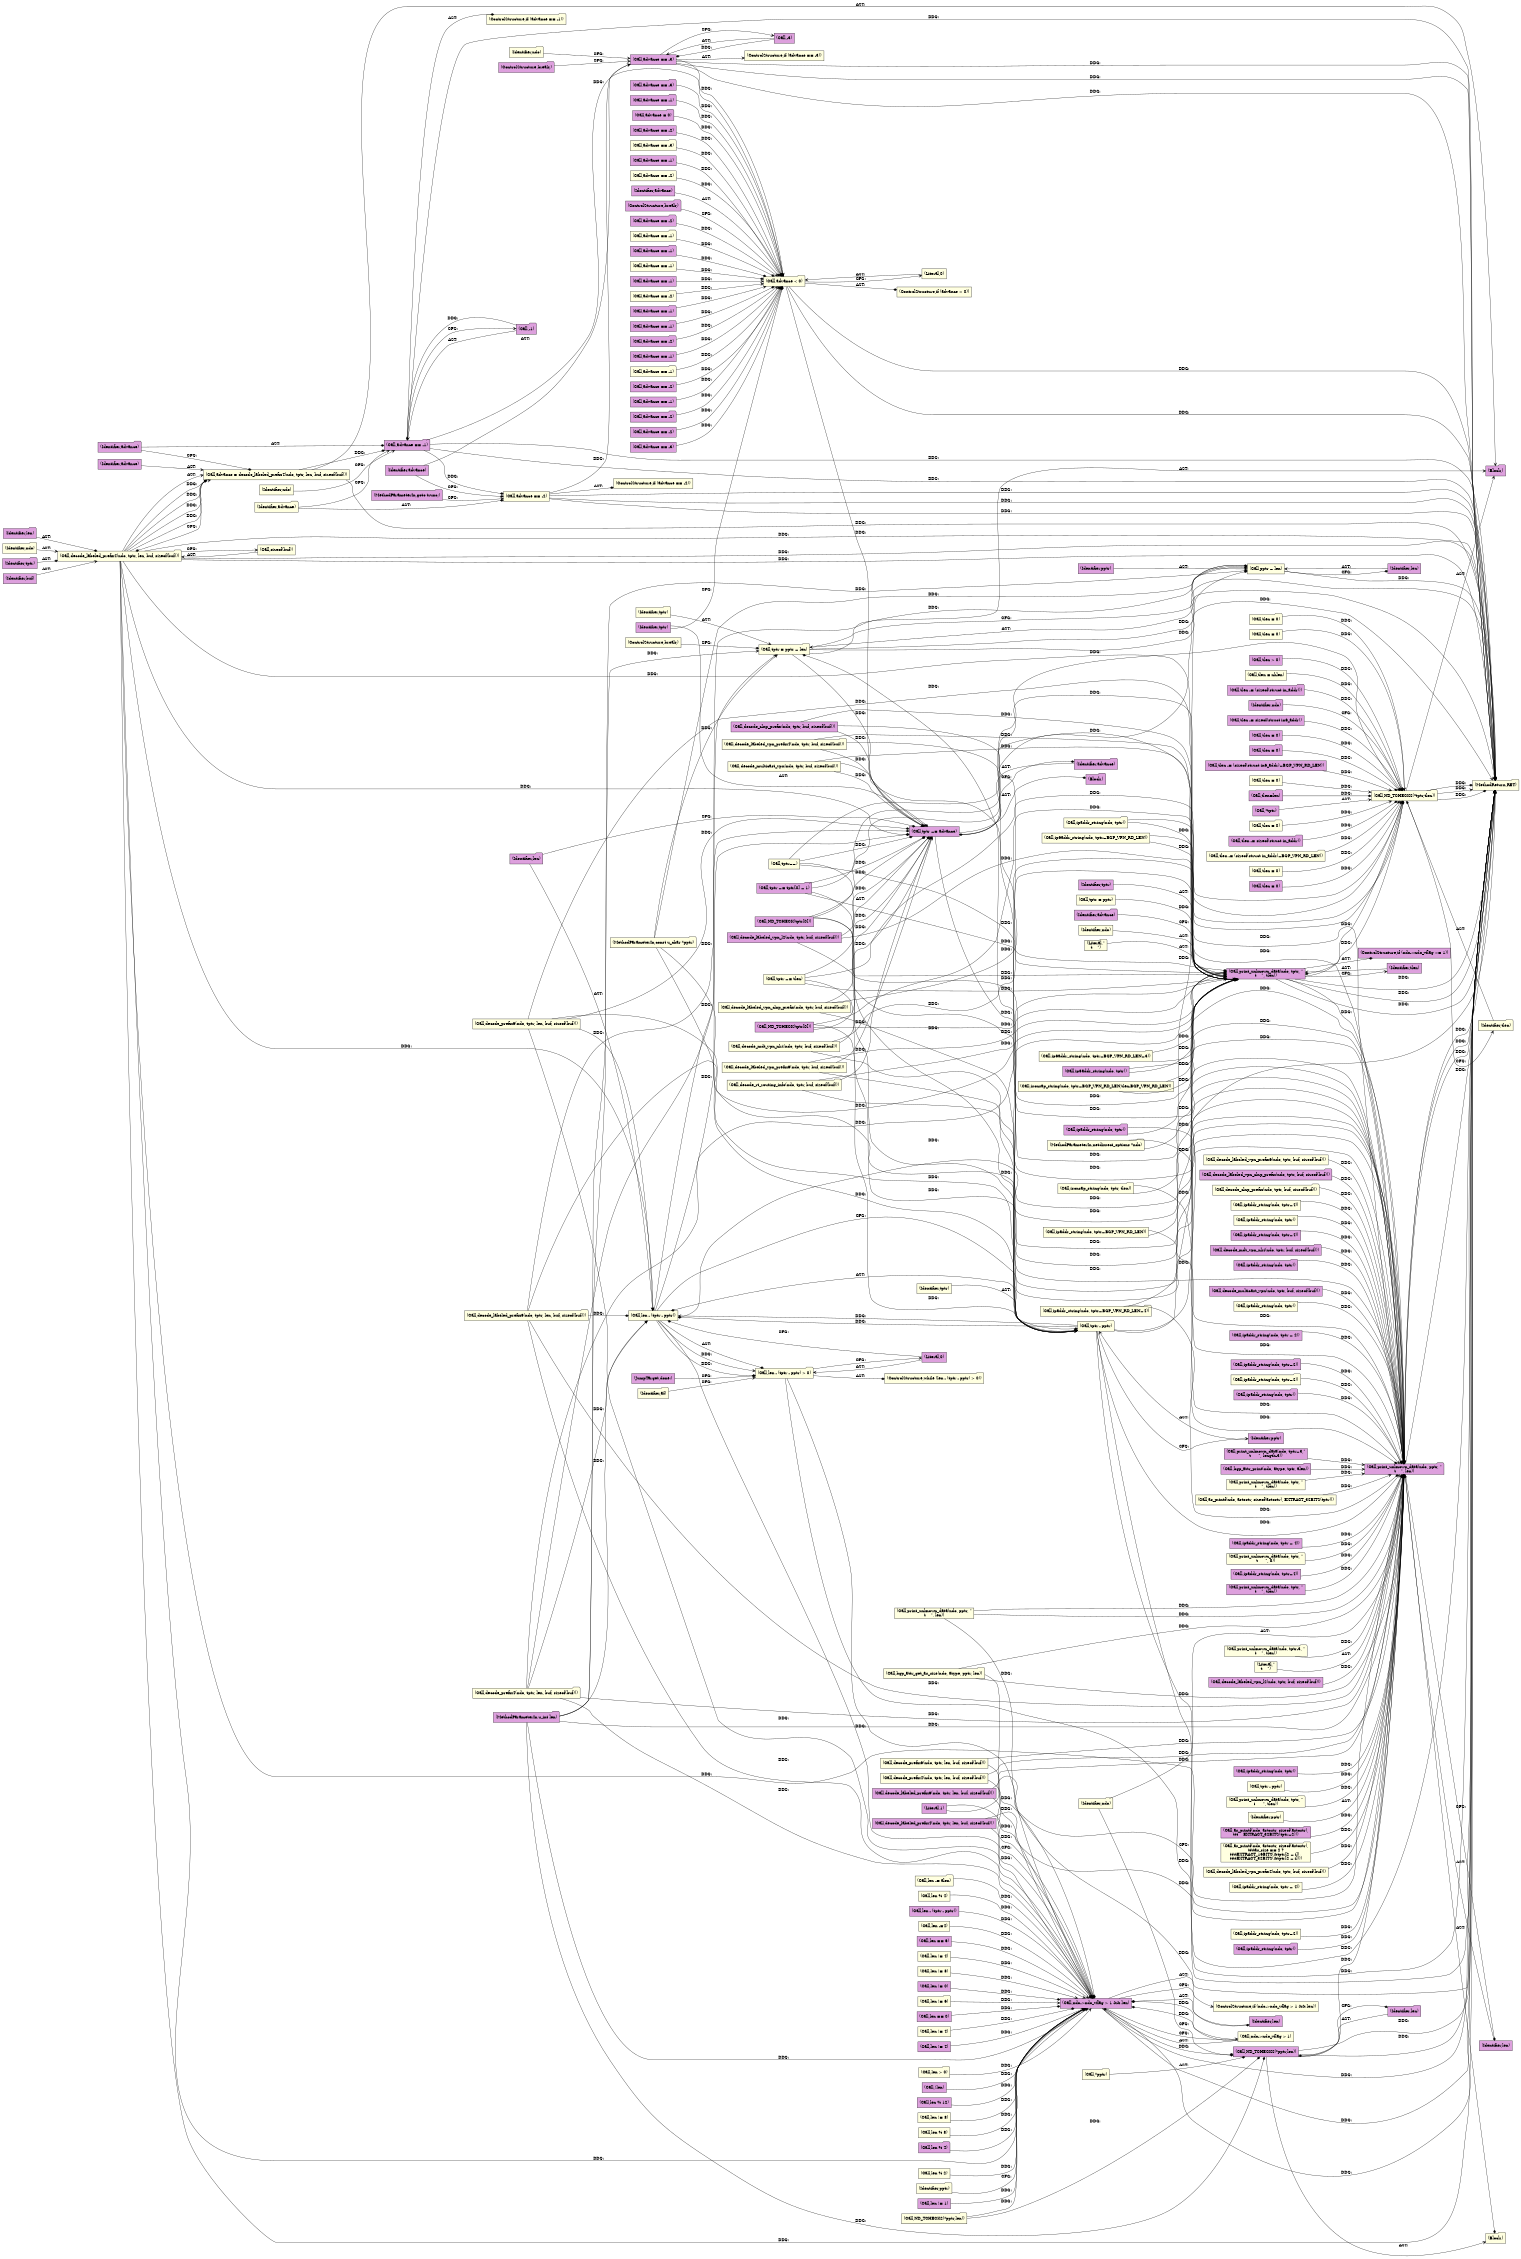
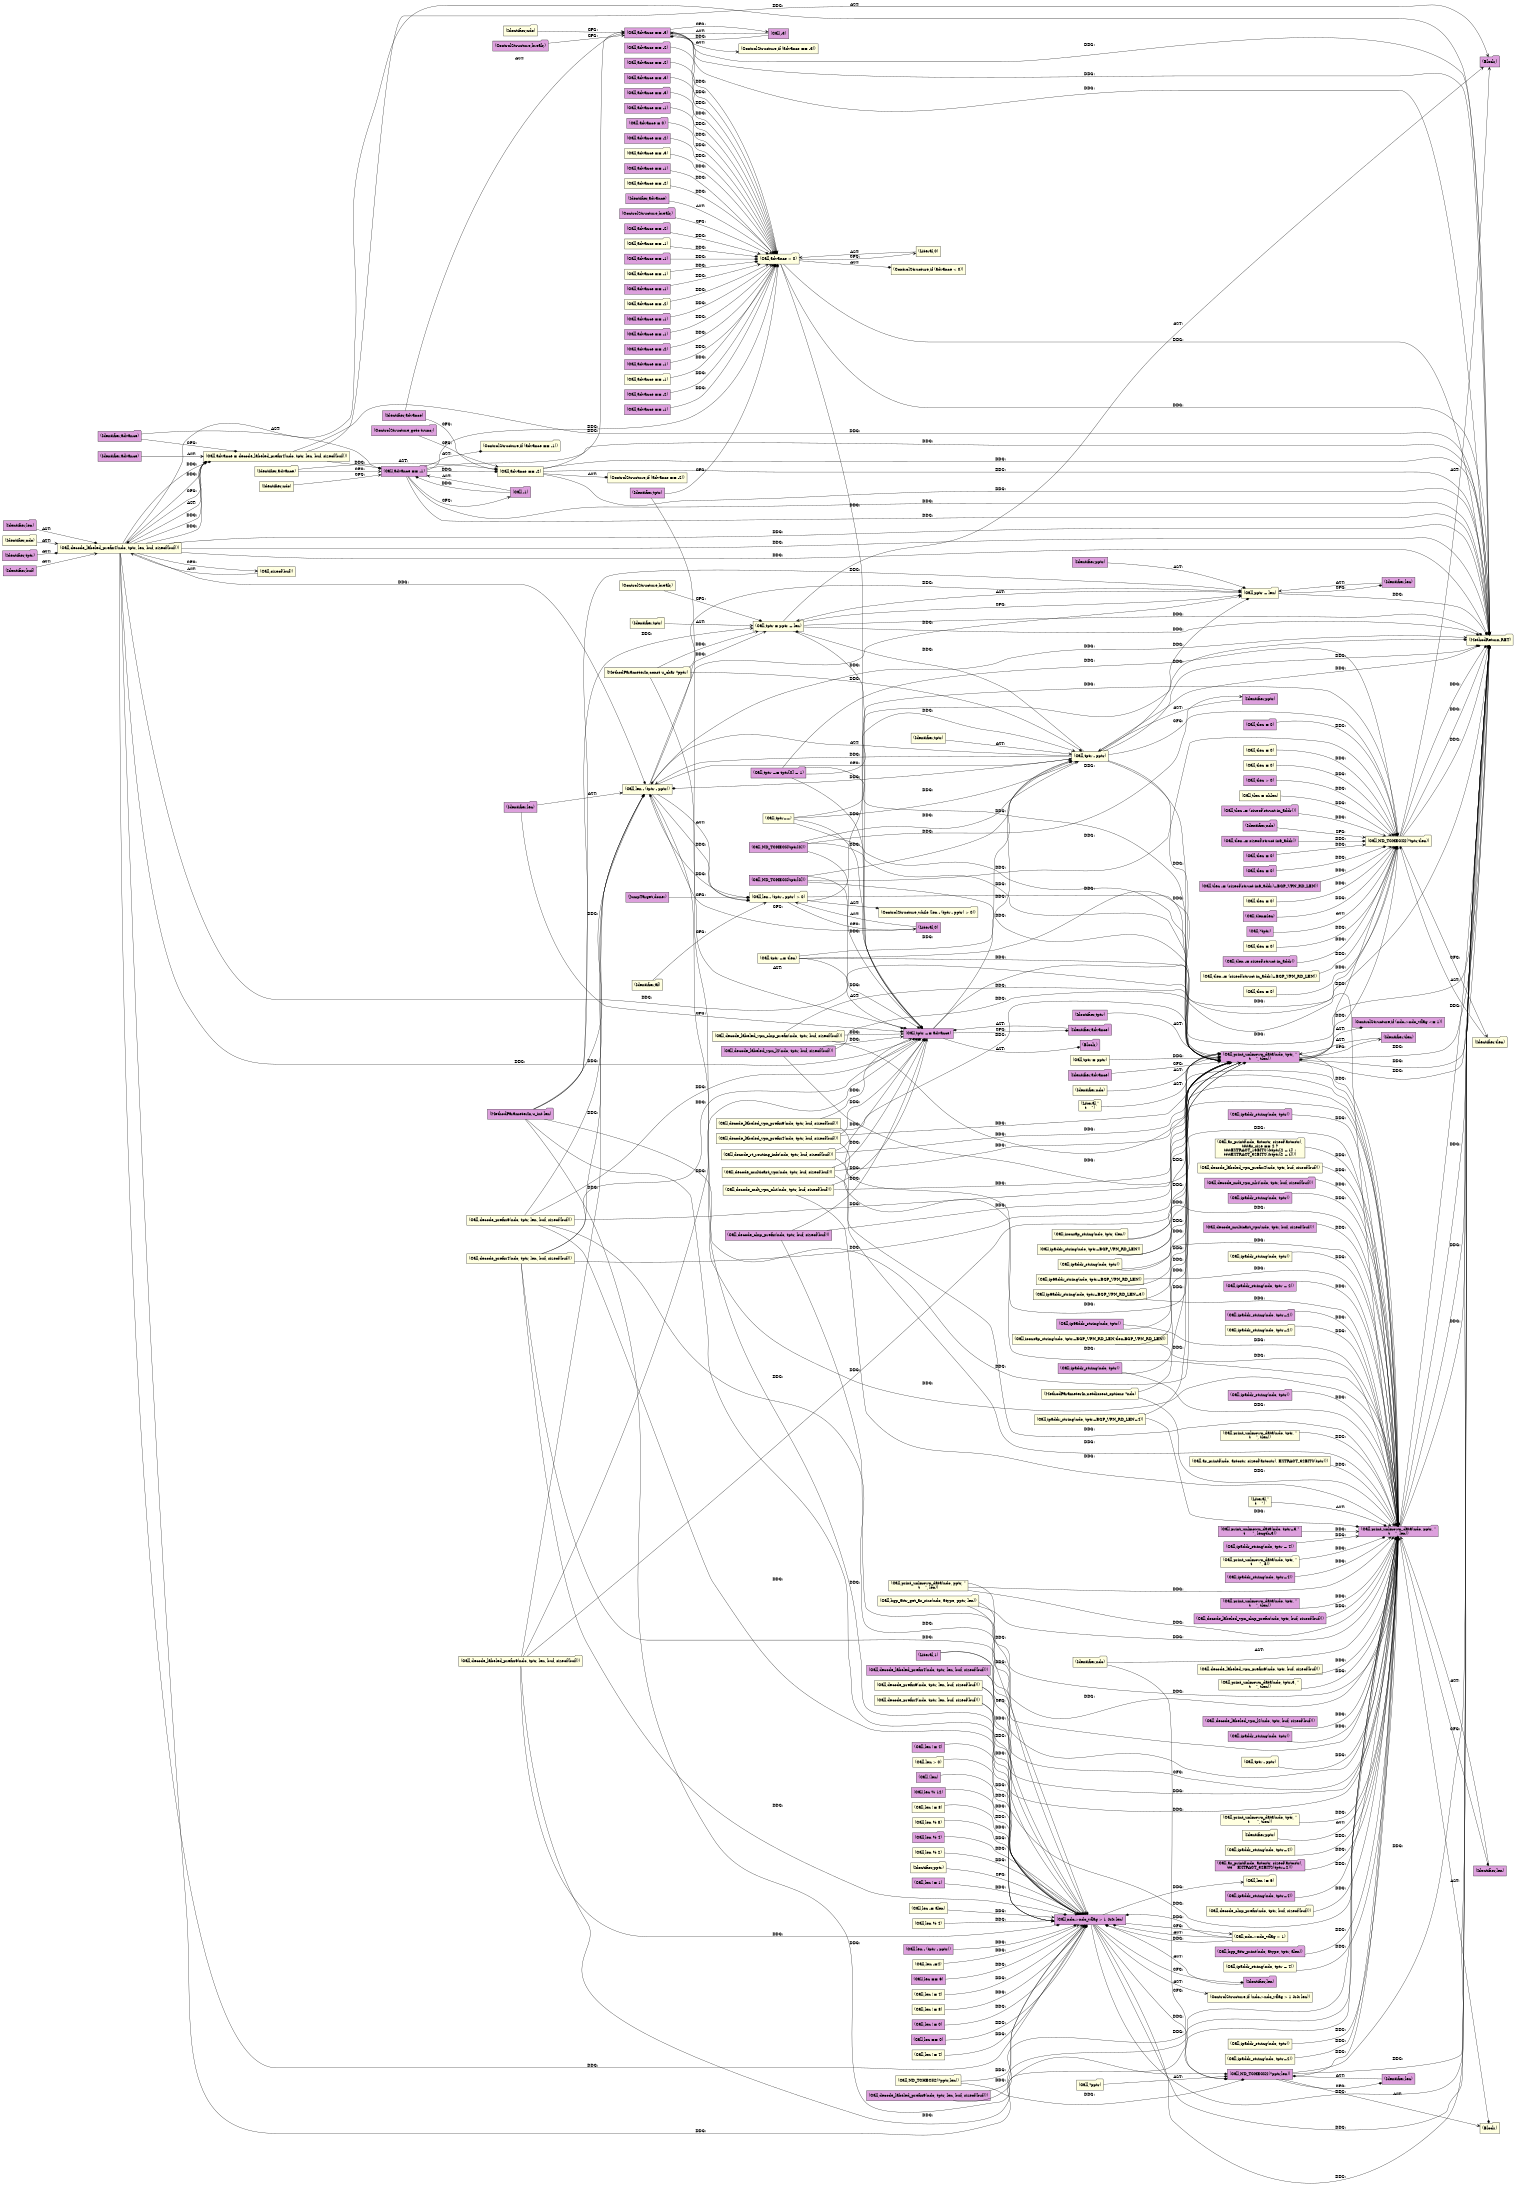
node "(MethodParameterIn,goto trunc;)": label "(MethodParameterIn,goto trunc;)" -> "(ControlStructure,goto trunc;)"
node "(Call,pptr + len)": shape box -> folder
edge "(Call,len != 6)" -> "(Call,ndo->ndo_vflag > 1 && len)": reversed
